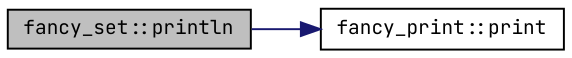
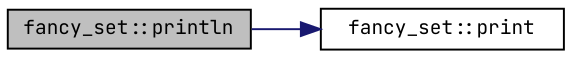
node "fancy_print::print": label "fancy_print::print" -> "fancy_set::print"
